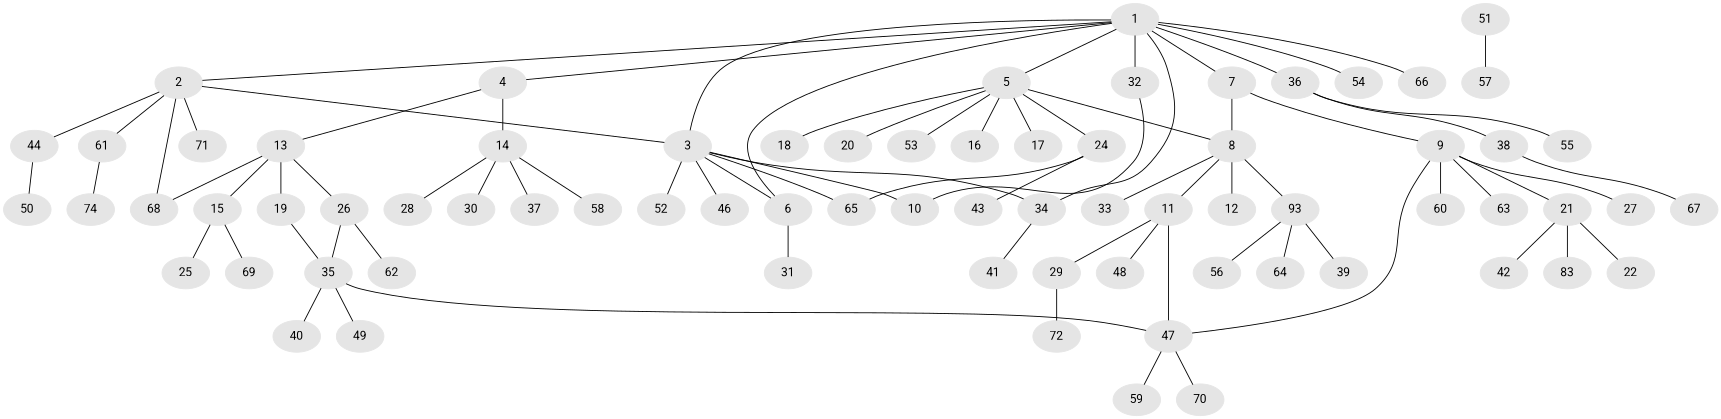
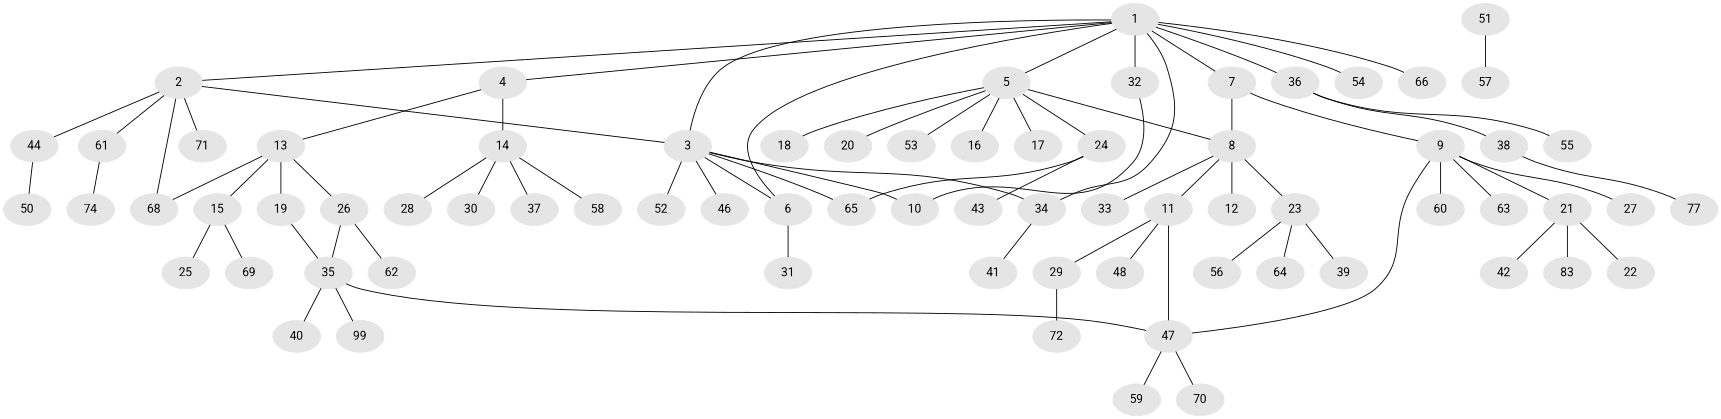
node "93": label "93" -> "23"
node "67": label "67" -> "77"
node "49": label "49" -> "99"
